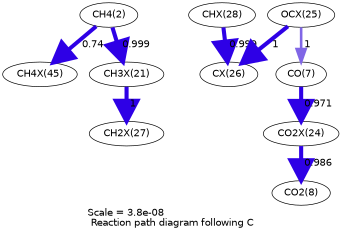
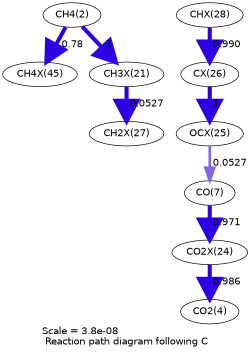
edge "OCX(25)" -> "CX(26)": reversed
edge "CH4(2)" -> "CH4X(45)": label " 0.74" -> " 0.78"
edge "CH4(2)" -> "CH3X(21)": label " 0.999" -> " 1"
edge "CHX(28)" -> "CX(26)": label " 0.999" -> " 0.990"
edge "OCX(25)" -> "CO(7)": label " 1" -> " 0.0527"
edge "CH3X(21)" -> "CH2X(27)": label " 1" -> " 0.0527"
node "CO2(8)": label "CO2(8)" -> "CO2(4)"
